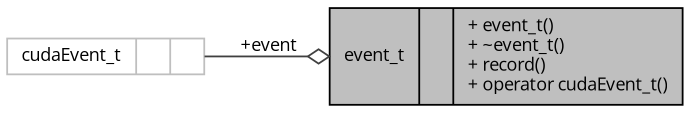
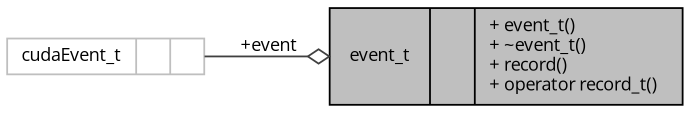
node "event_t": text "+ operator cudaEvent_t()" -> "+ operator record_t()"
